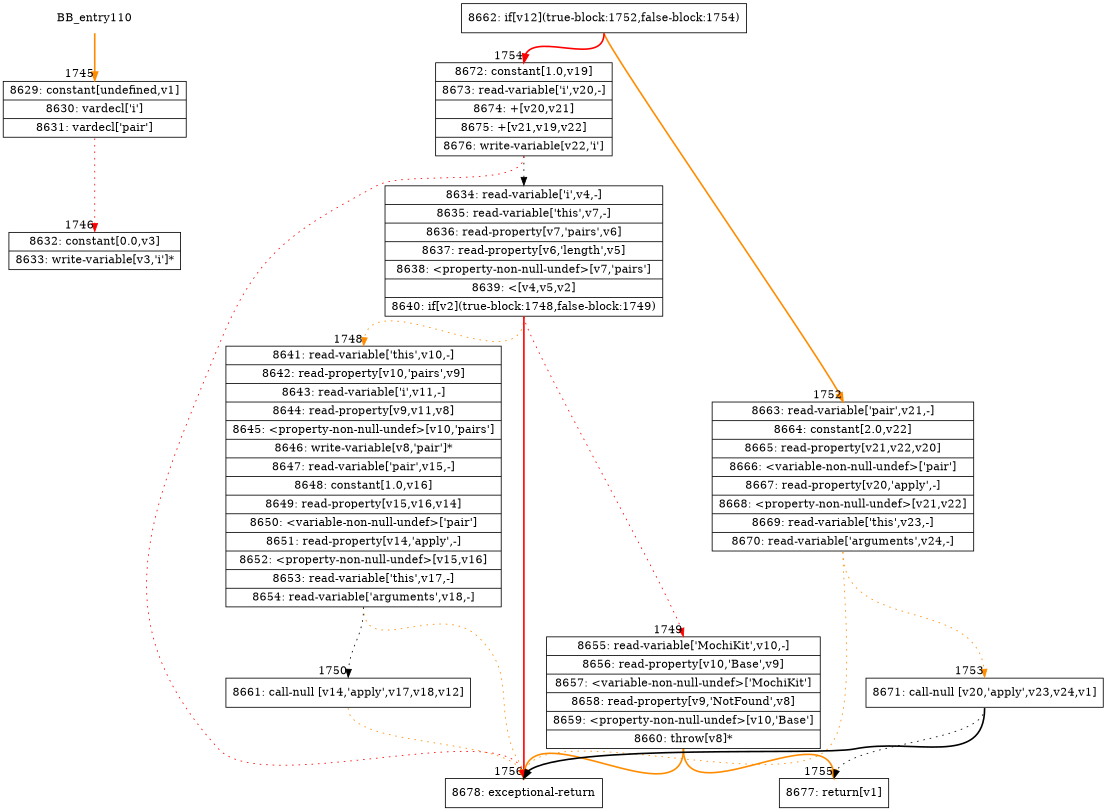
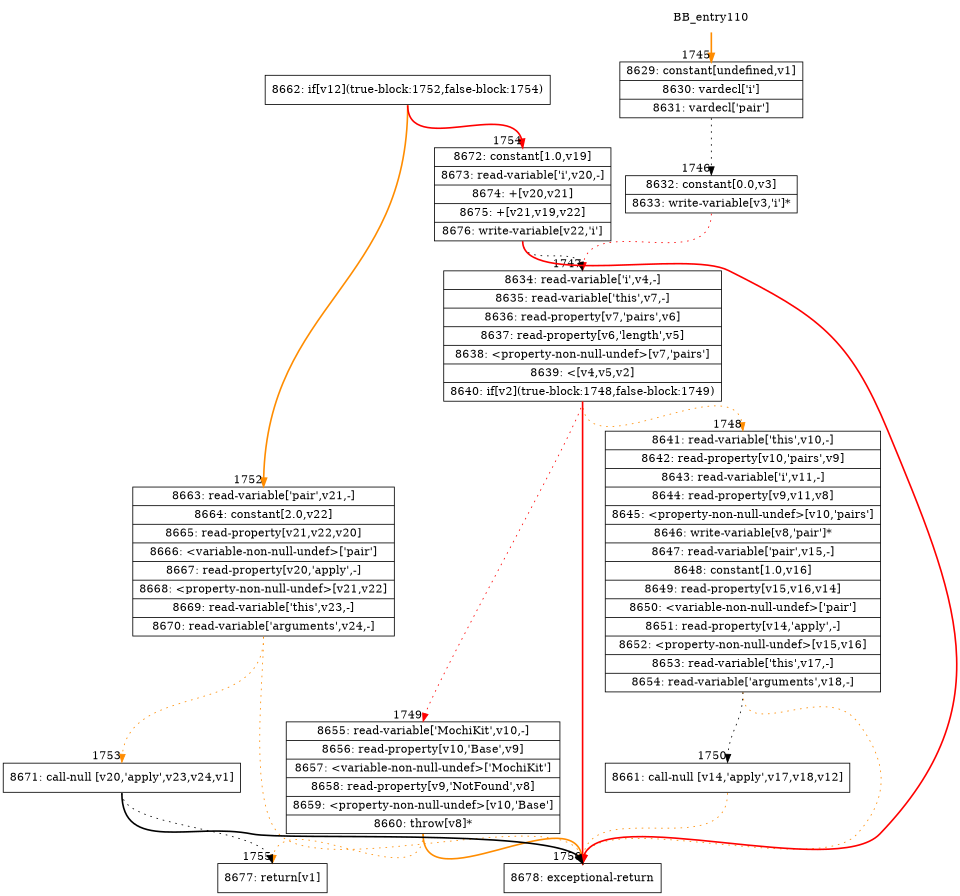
edge "8629: constant[undefined,v1]" -> "8632: constant[0.0,v3]": color red -> black
edge "8632: constant[0.0,v3]" -> "8634: read-variable['i',v4,-]": added
edge "8672: constant[1.0,v19]" -> "8678: exceptional-return": style dotted -> bold
edge "8655: read-variable['MochiKit',v10,-]" -> "8677: return[v1]": style bold -> dotted
